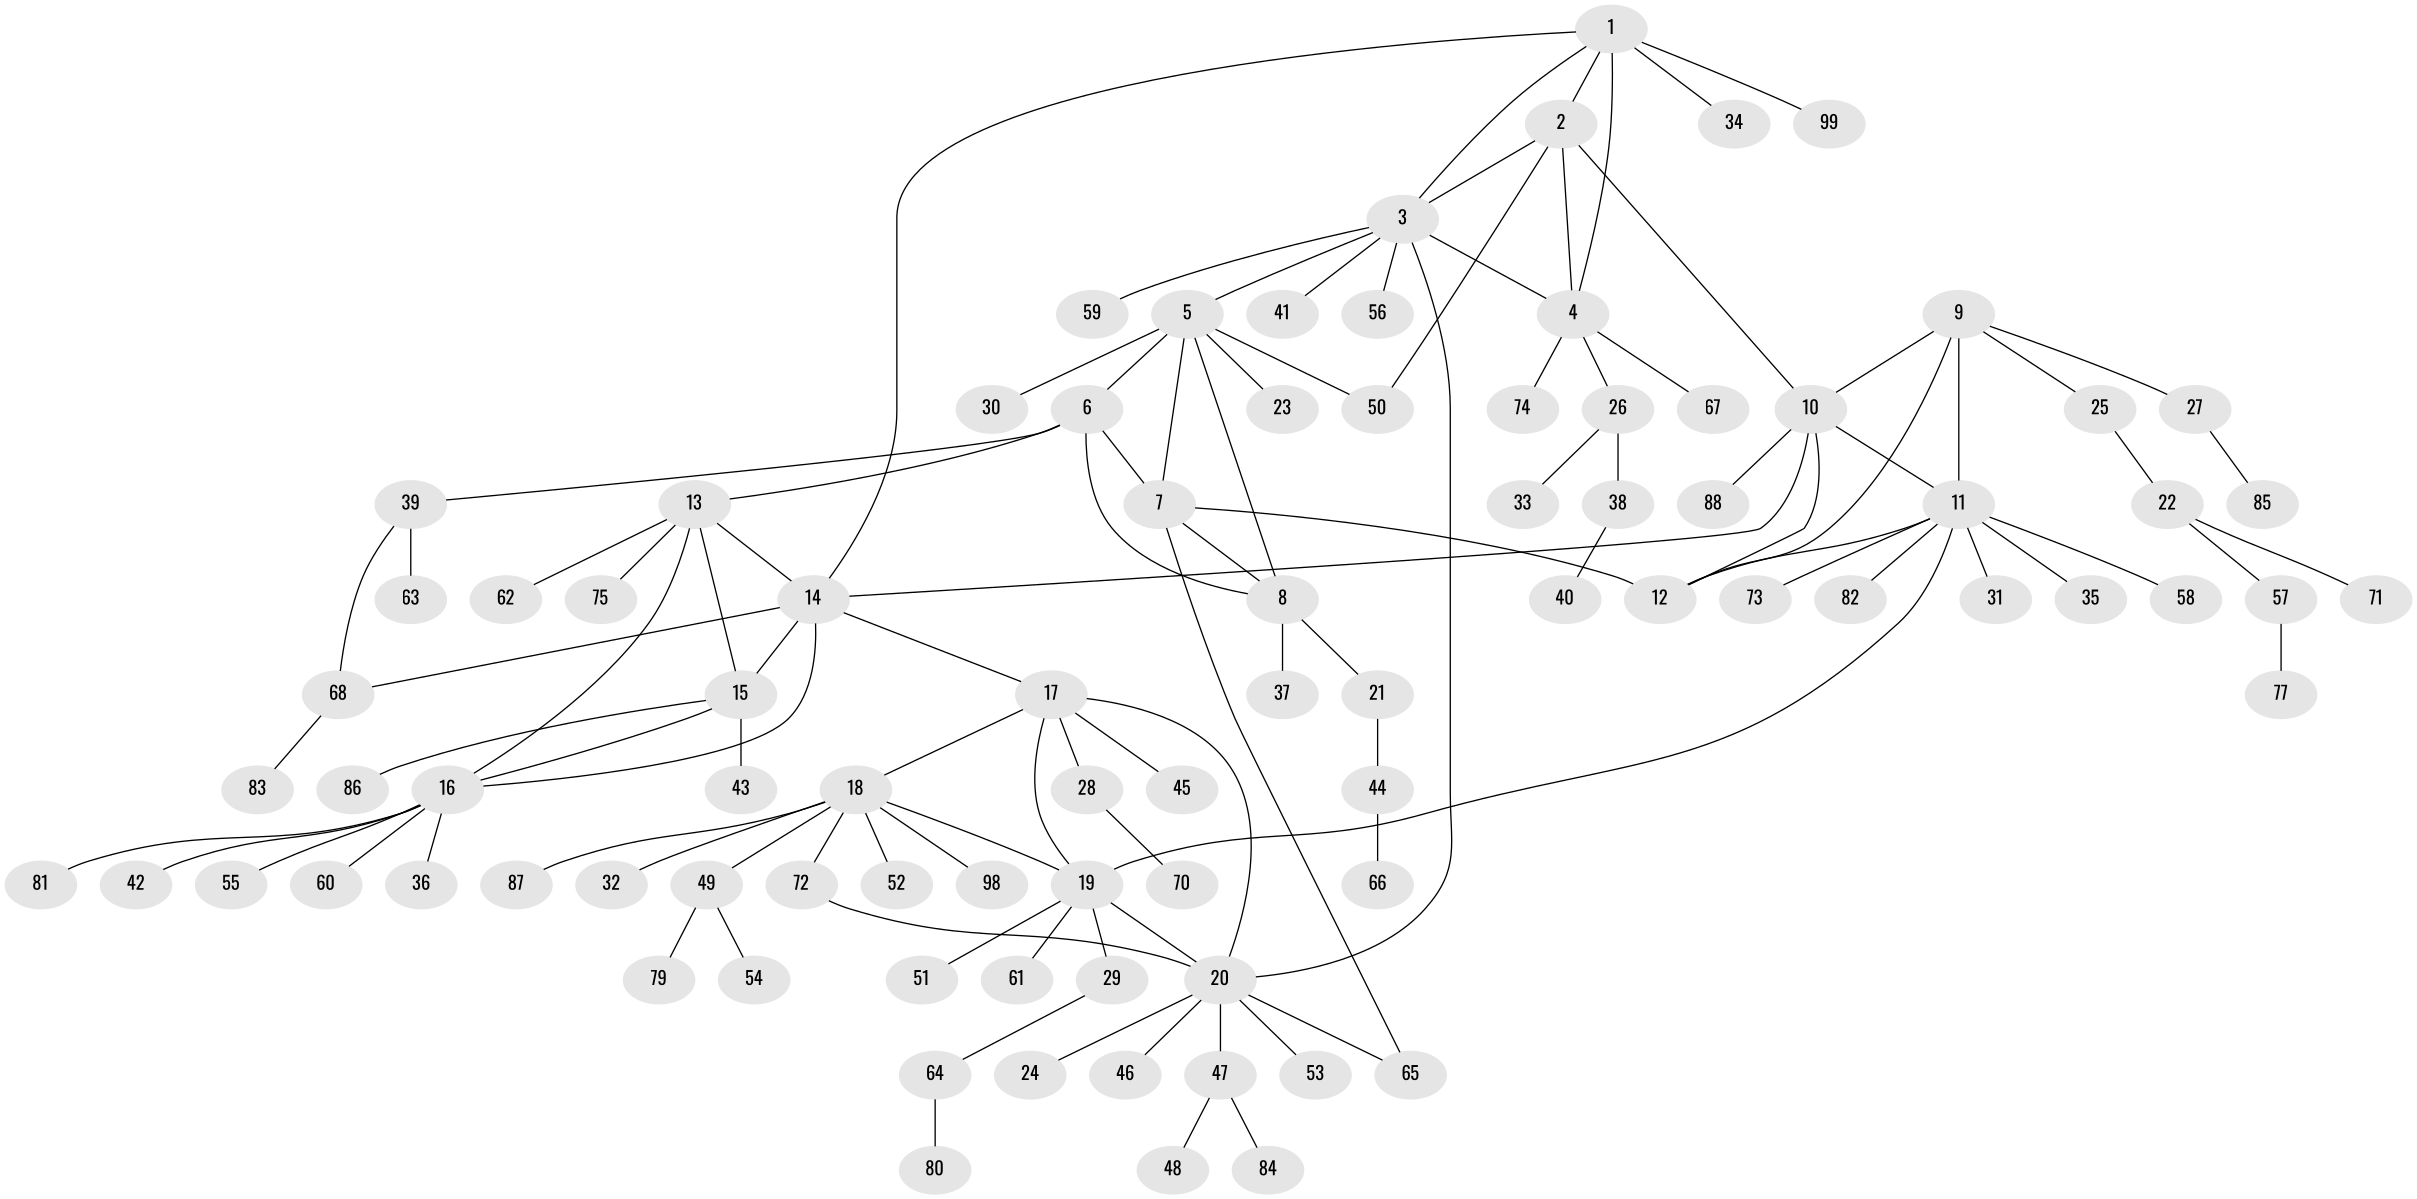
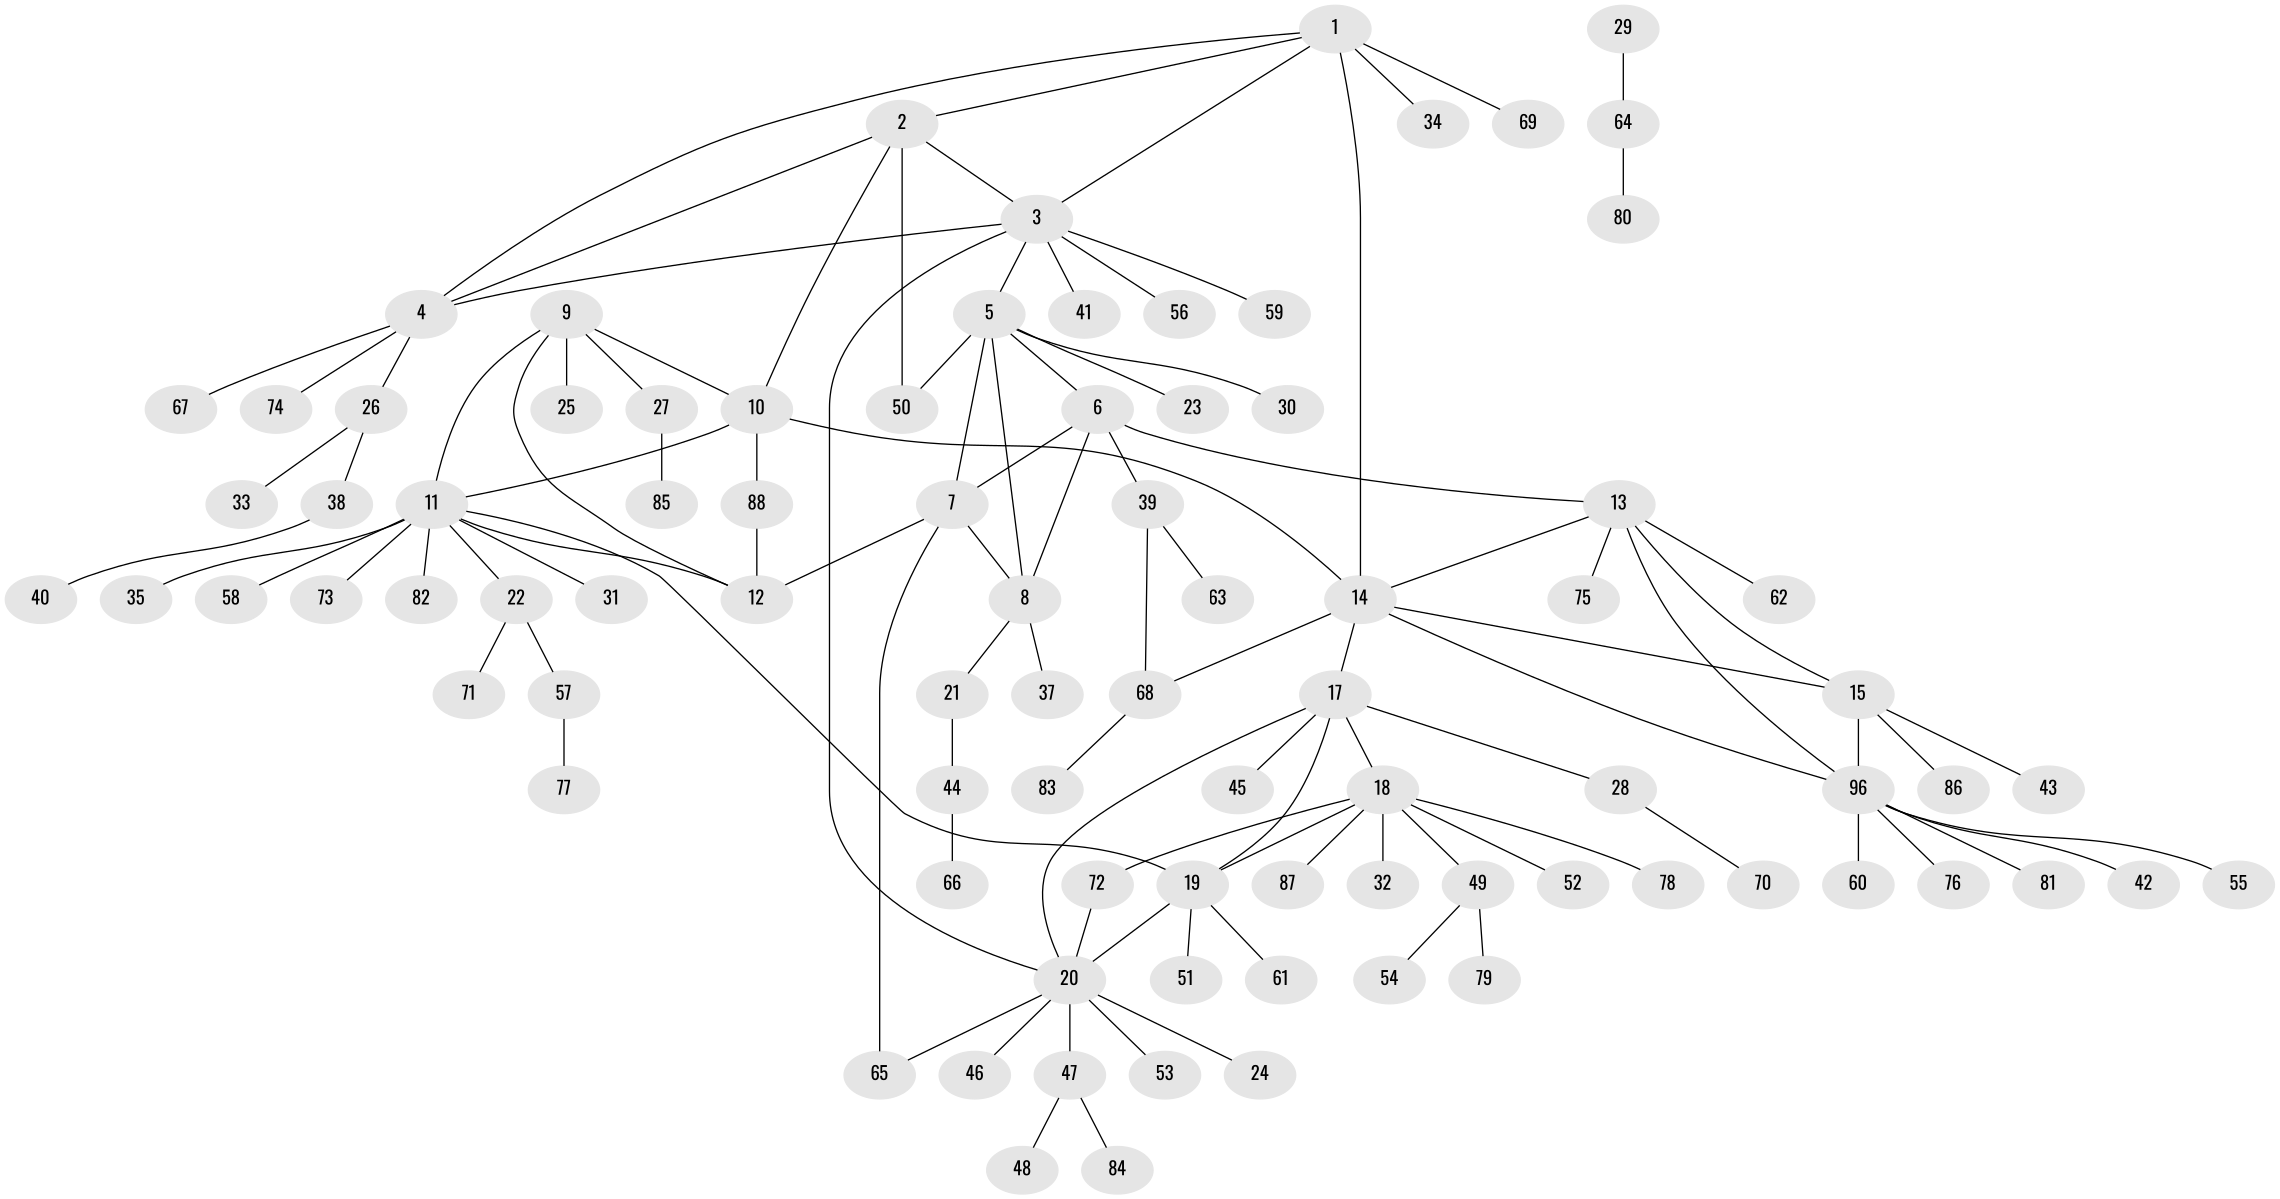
node "99": label "99" -> "69"
edge "25" -- "22": now "11" -- "22"
edge "10" -- "12": now "88" -- "12"
node "16": label "16" -> "96"
node "36": label "36" -> "76"
node "98": label "98" -> "78"
edge "19" -- "29": removed
